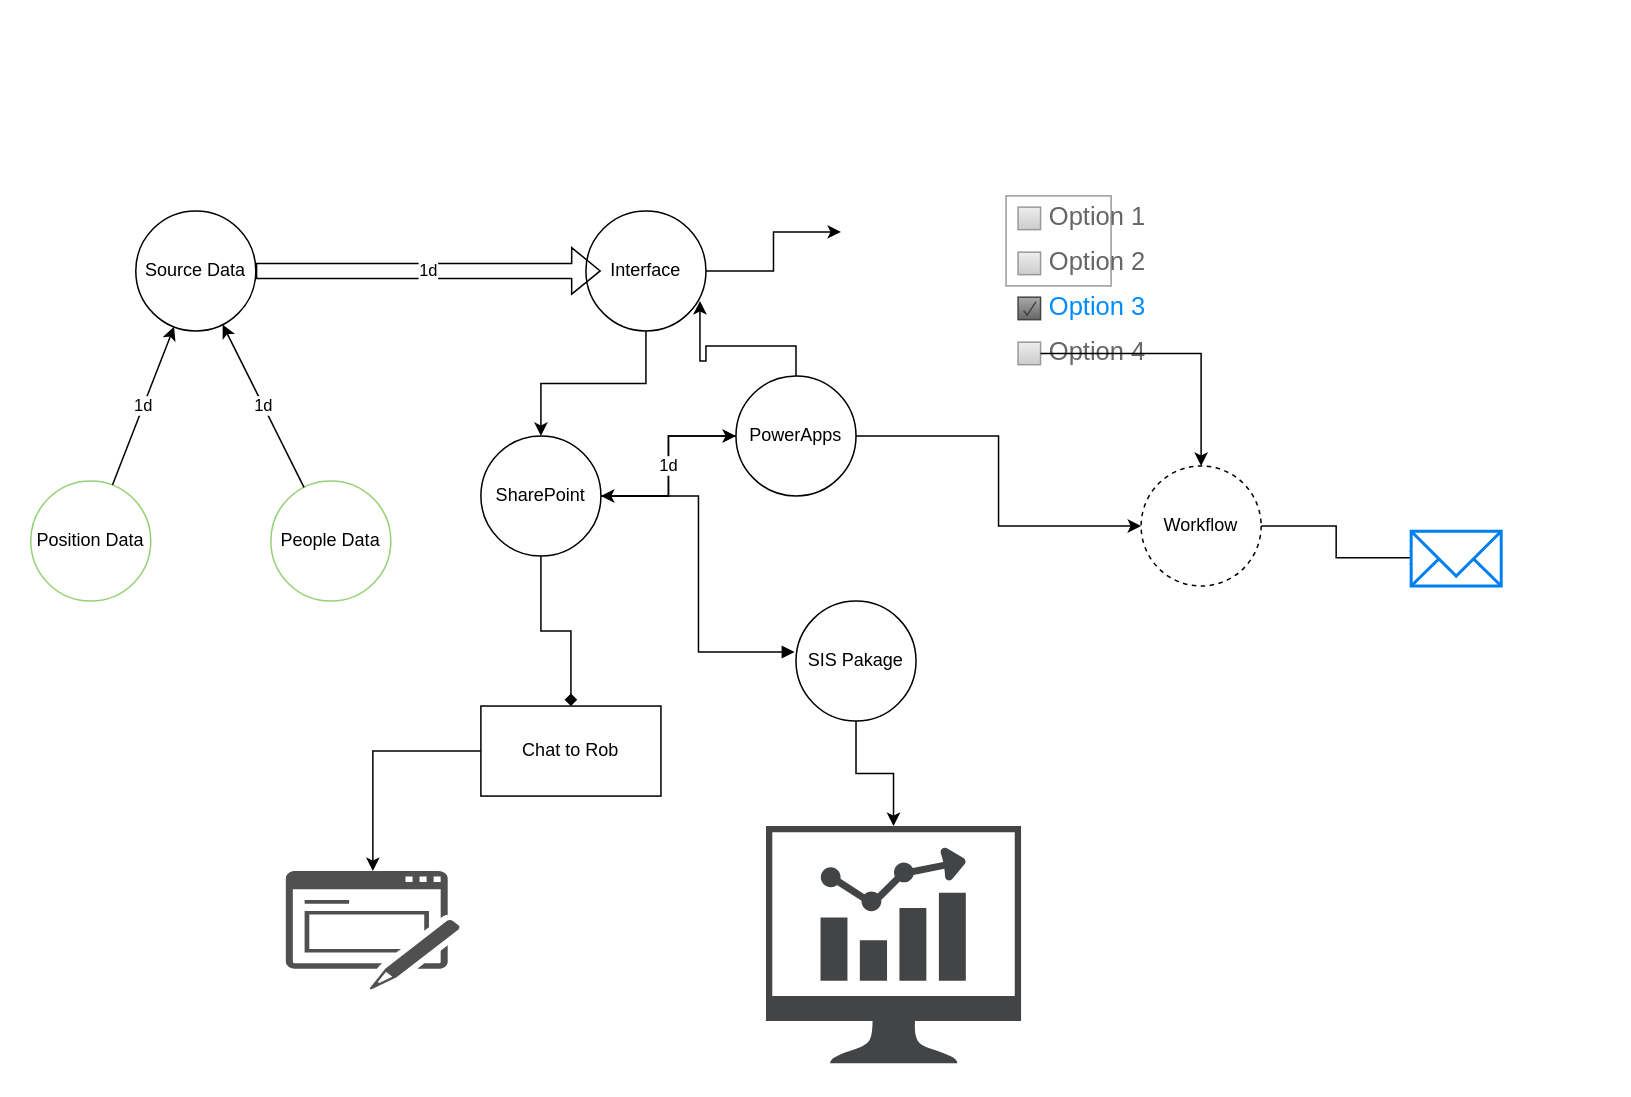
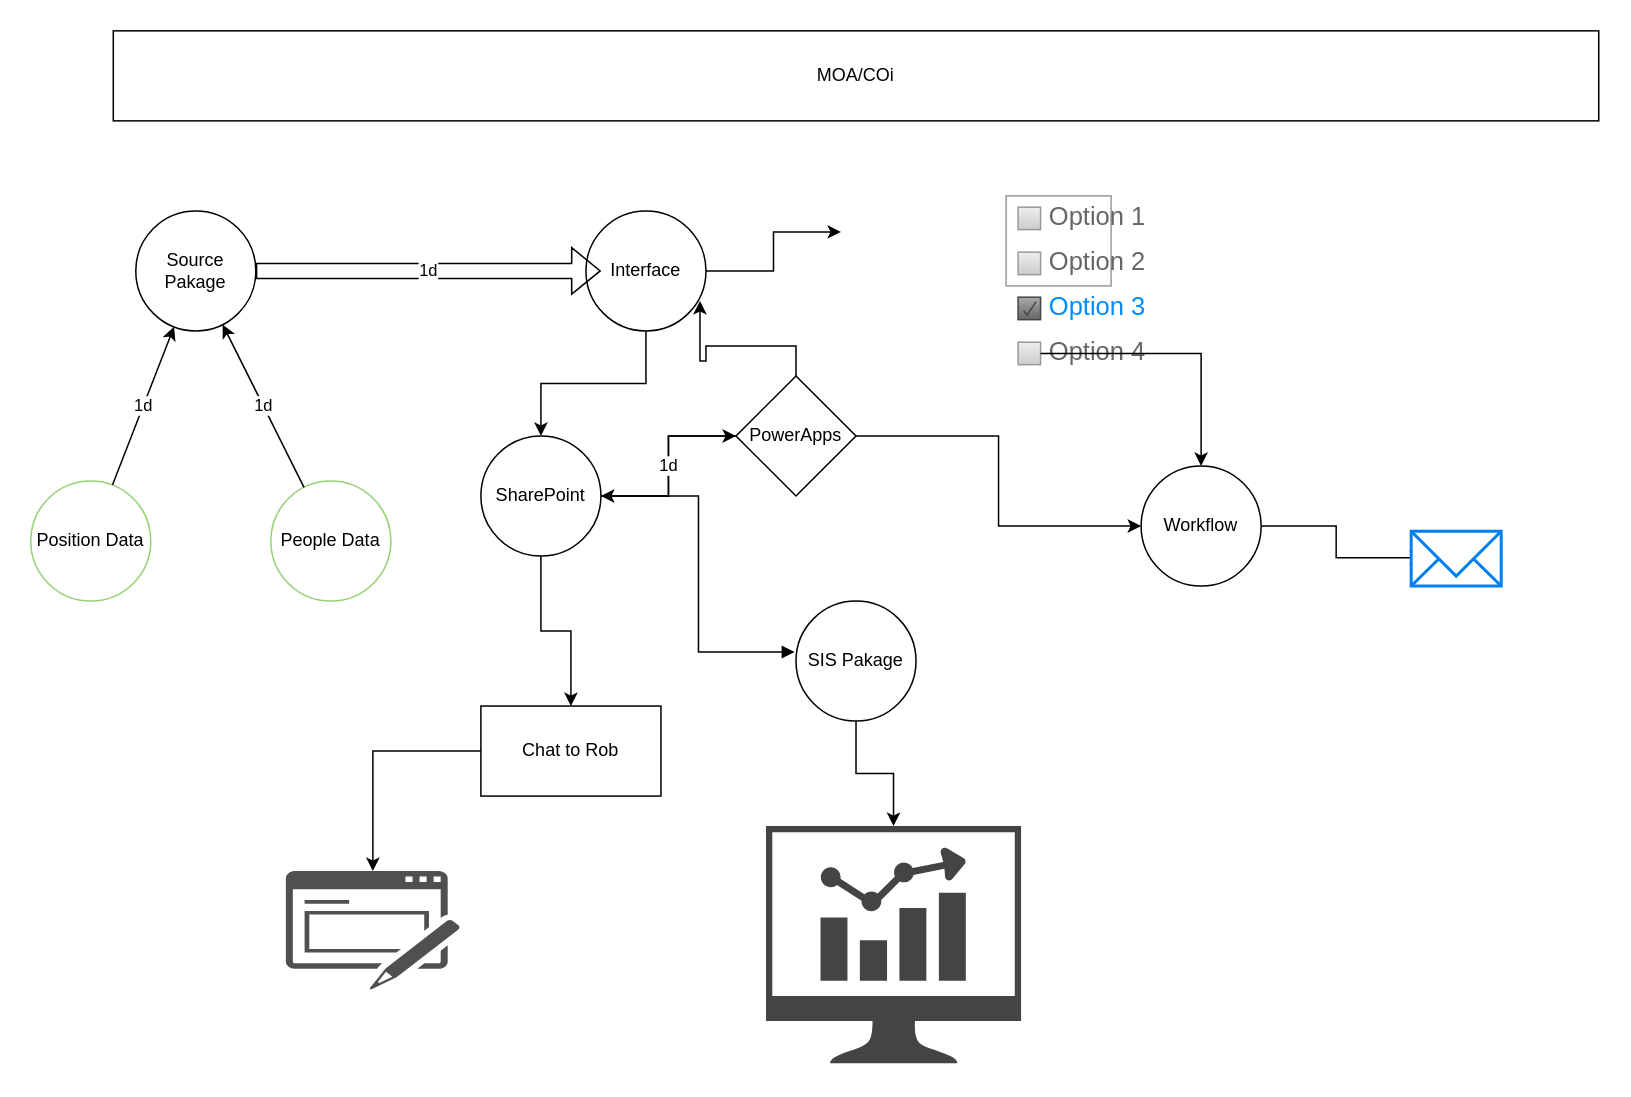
node "MOA/COi": added
node "Source Data": label "Source Data" -> "Source Pakage"
node "PowerApps": shape ellipse -> diamond
node "Workflow": style dashed -> solid
edge "SharePoint" -> "Chat to Rob": arrowhead diamond -> classic
